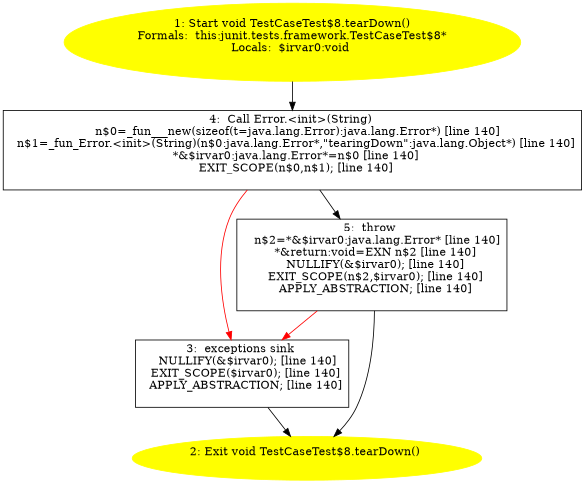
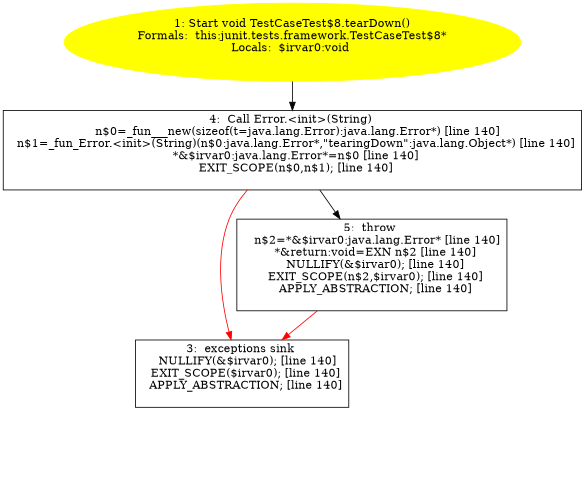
node "2: Exit void TestCaseTest$8.tearDown()": removed
